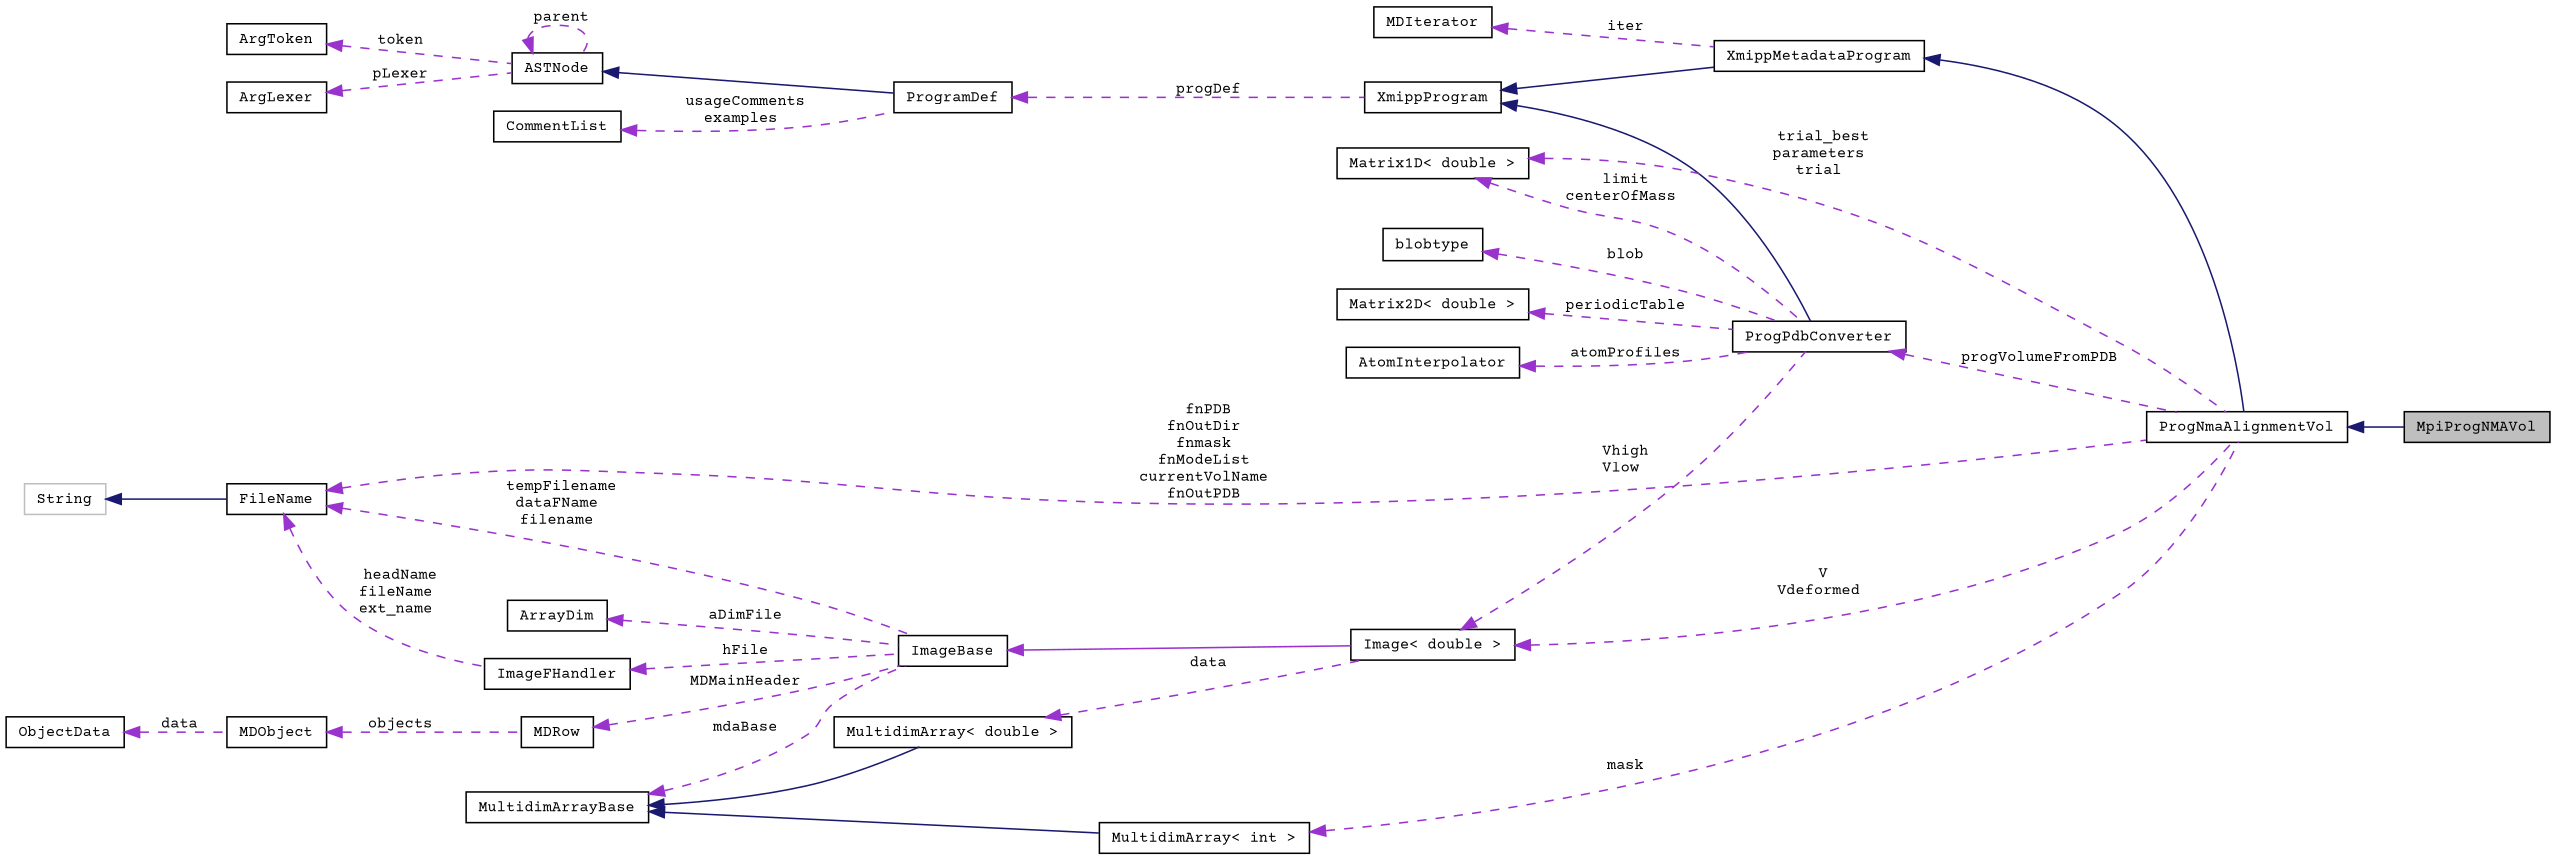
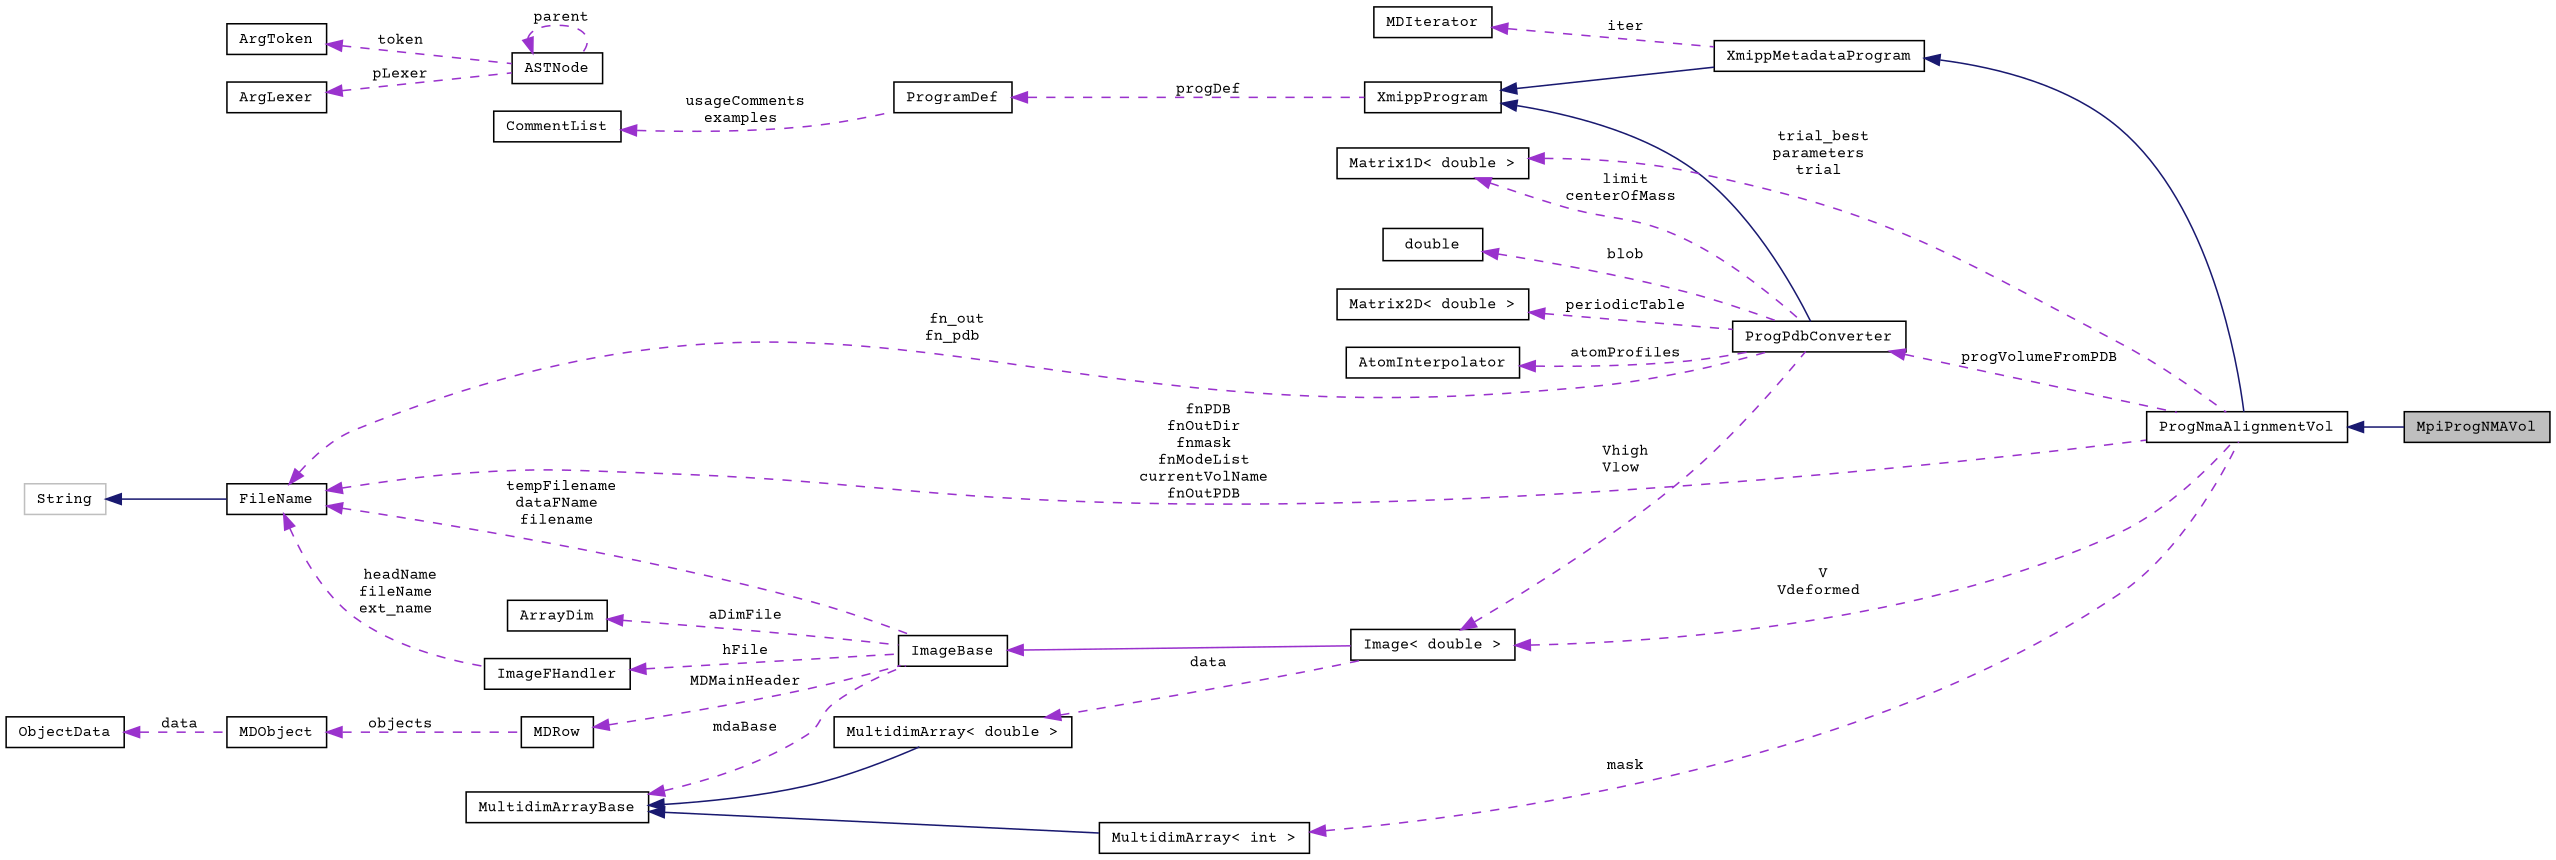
edge "ProgramDef" -> "ASTNode": removed
node "blobtype": label "blobtype" -> "double"
edge "ProgPdbConverter" -> "FileName": added, label "fn_out fn_pdb"
